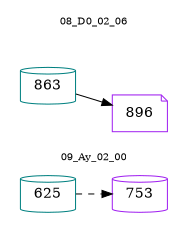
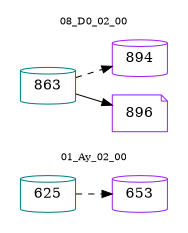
cluster "08_D0_02_06": label "08_D0_02_06" -> "08_D0_02_00"
node "894": added
cluster "09_Ay_02_00": label "09_Ay_02_00" -> "01_Ay_02_00"
node "753": label "753" -> "653"
